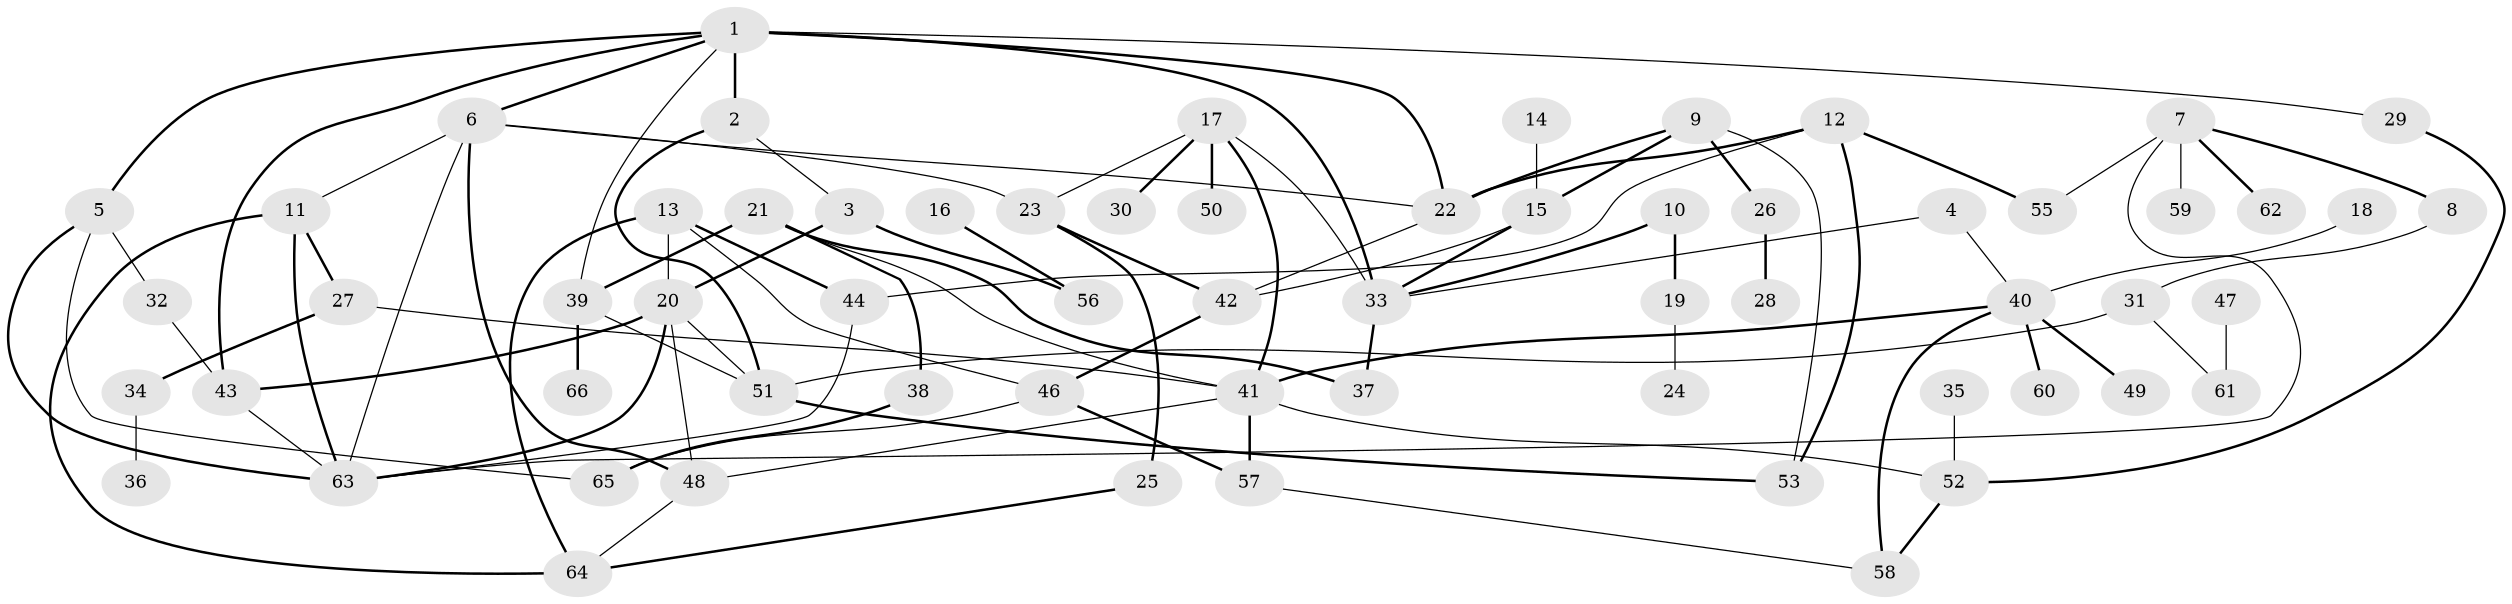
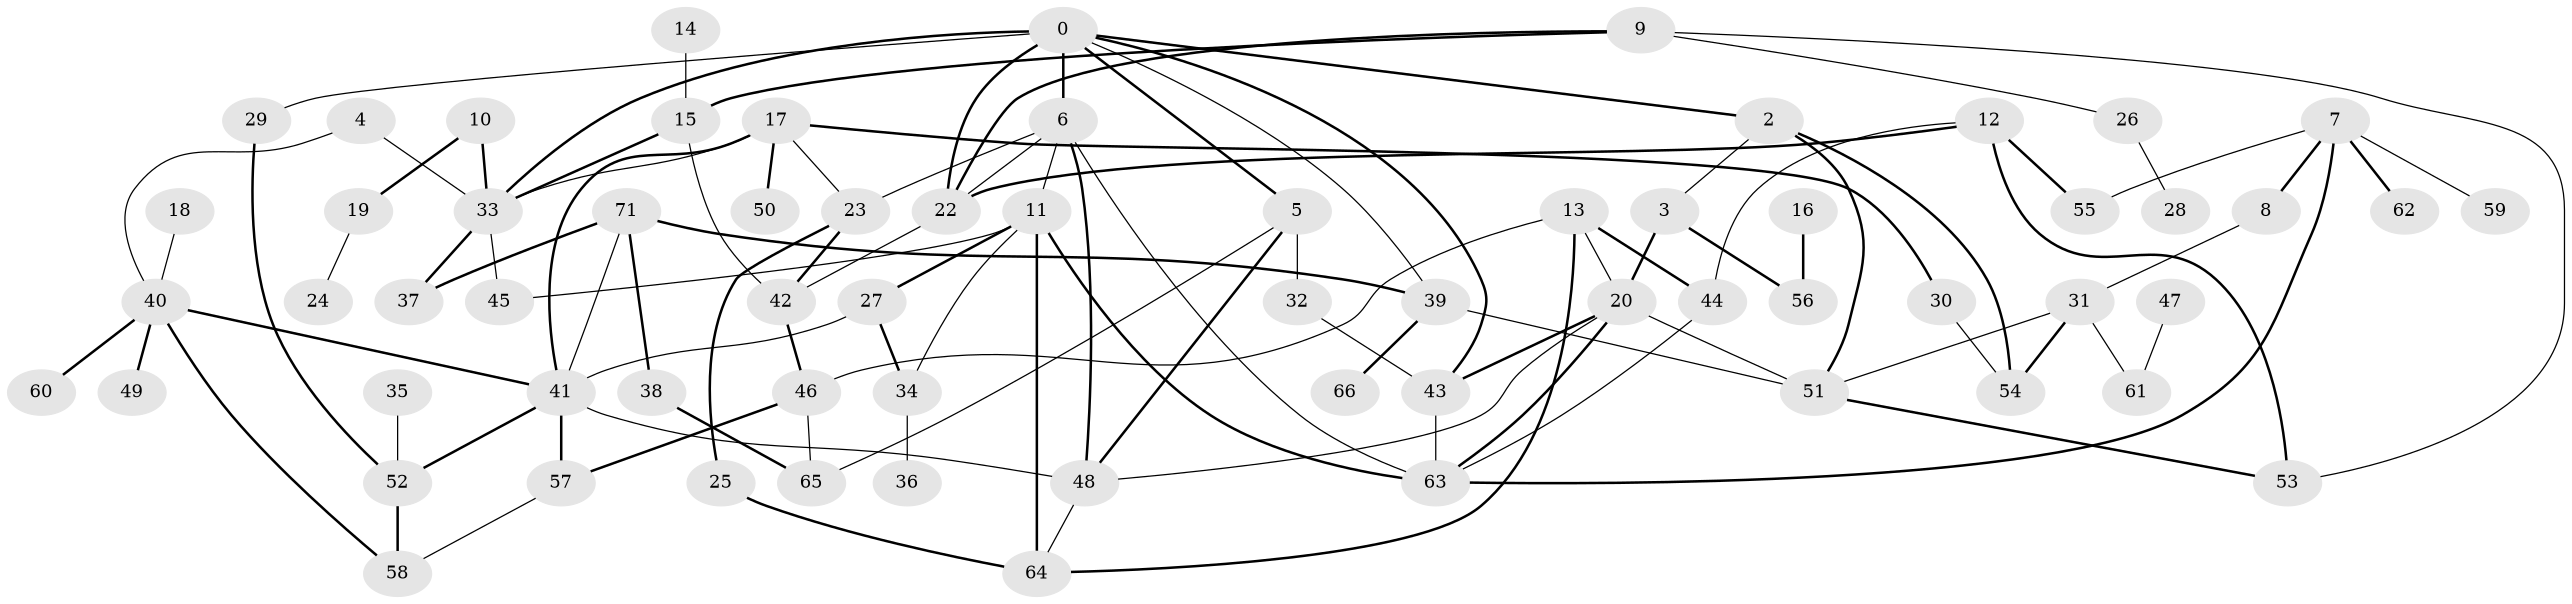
node "1": label "1" -> "0"
edge "9" -- "26": style bold -> solid
node "21": label "21" -> "71"
edge "26" -- "28": style bold -> solid
edge "11" -- "34": added
node "45": added
node "54": added
edge "5" -- "63": now "5" -- "48"
edge "41" -- "52": style solid -> bold
edge "7" -- "63": style solid -> bold
